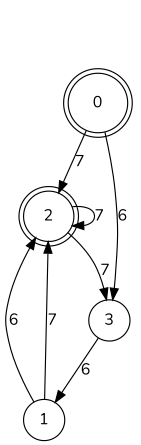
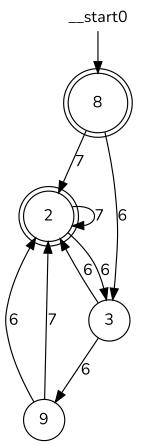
node "__start0": added
node "0": label "0" -> "8"
edge "2" -> "3": label "7" -> "6"
edge "3" -> "2": added, label "6"
node "1": label "1" -> "9"
